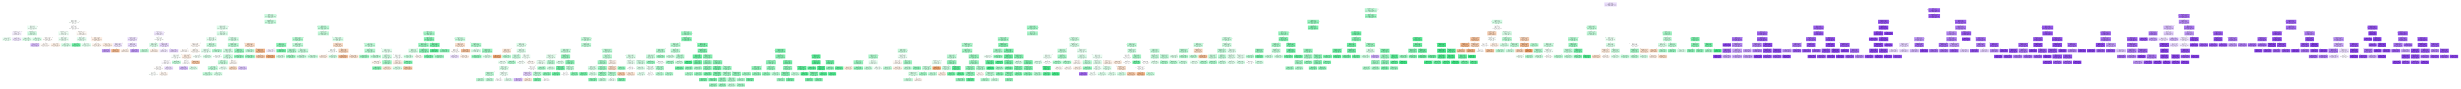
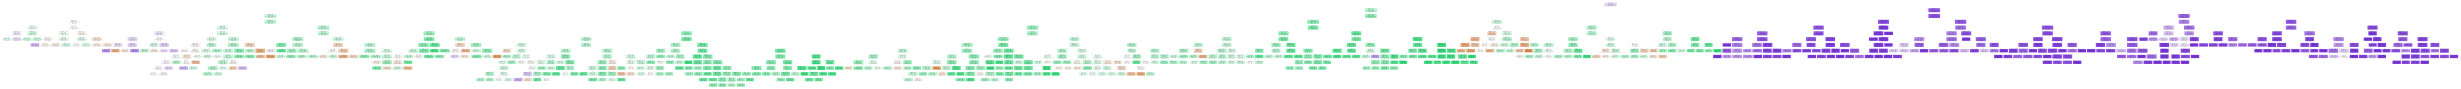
node "gini = 0.614 samples = 110 value = [46, 48, 16] class = DCP": fillcolor #65eb9d -> #f9fefb
node "gini = 0.635 samples = 40 value = [8, 18, 14] class = DCP": fillcolor #985dea -> #e1fbec
